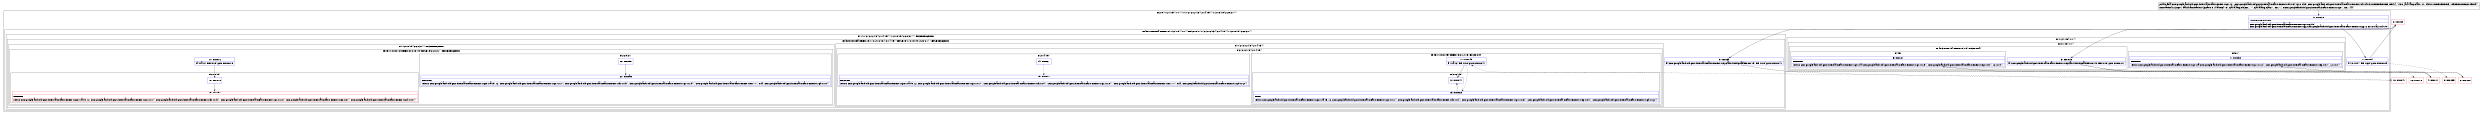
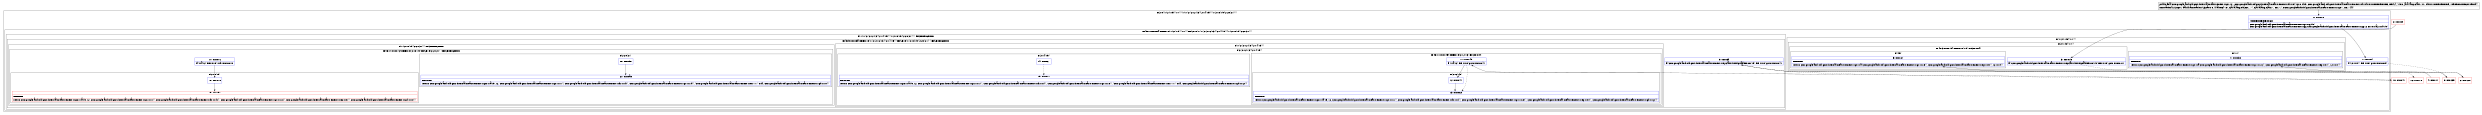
node "0: 0x0000": text "MTH_ENTER_TYPE" -> "MTH_ENTER_BLOCK"
edge "2: 0x000f" -> "9: 0x003f": now "8: 0x0039" -> "9: 0x003f"
edge "1: 0x000d" -> "2: 0x000f": removed
cluster "R(5:7)": label "R(5:7)" -> "R(1:7)"
node "17: 0x007c": text "if (zza(r2) == true) goto L_0x007e" -> "if (zza(r2) == true) zzfv L_0x007e"
node "1: 0x000d": text "if (r2.zzvs() == zzgx) goto L_0x000f" -> "if (r2.zzvs() == true) goto L_0x000f"
edge "3: 0x0015" -> "4: 0x0017": removed
edge "10: 0x0041" -> "11: 0x0045": style dashed -> solid
edge "13: 0x0060" -> "12: 0x0047": reversed
node "13: 0x0060": text "TYPE" -> "RETURN"
